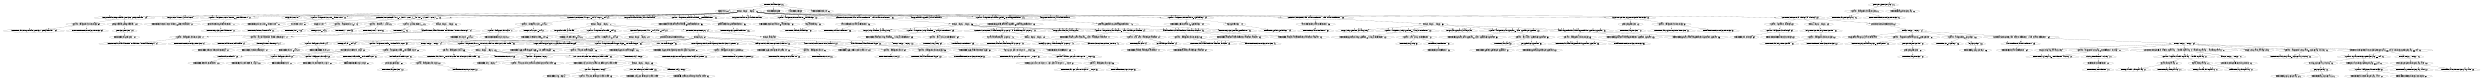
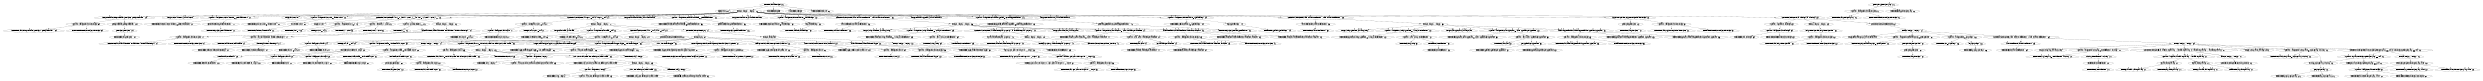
node "(IDENTIFIER,this,resolveFile(output))": added
